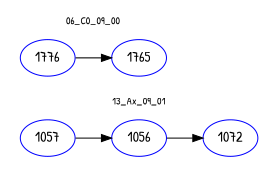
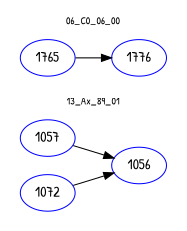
cluster "06_C0_09_00": label "06_C0_09_00" -> "06_C0_06_00"
edge "1776" -> "1765": reversed
cluster "13_Ax_09_01": label "13_Ax_09_01" -> "13_Ax_89_01"
edge "1056" -> "1072": reversed
